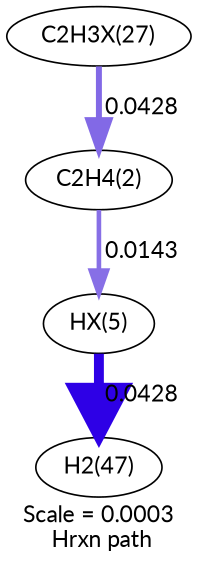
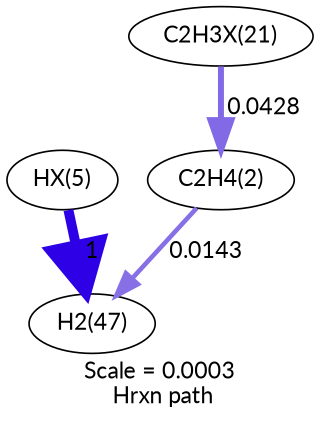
node "C2H3X(27)": label "C2H3X(27)" -> "C2H3X(21)"
edge "C2H4(2)" -> "HX(5)": now "C2H4(2)" -> "H2(47)"
edge "HX(5)" -> "H2(47)": label " 0.0428" -> " 1"
